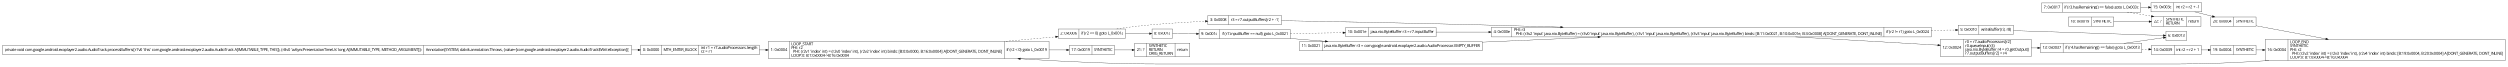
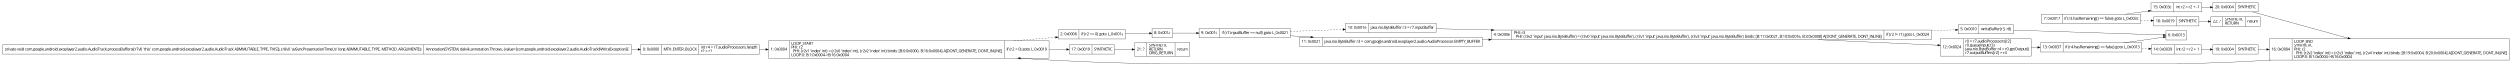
edge "7: 0x0017" -> "22: ?": now "7: 0x0017" -> "18: 0x0019"
node "3: 0x0008": removed
node "0: 0x0000": text "int r1 = r7.audioProcessors.length" -> "int r4 = r7.audioProcessors.length"
